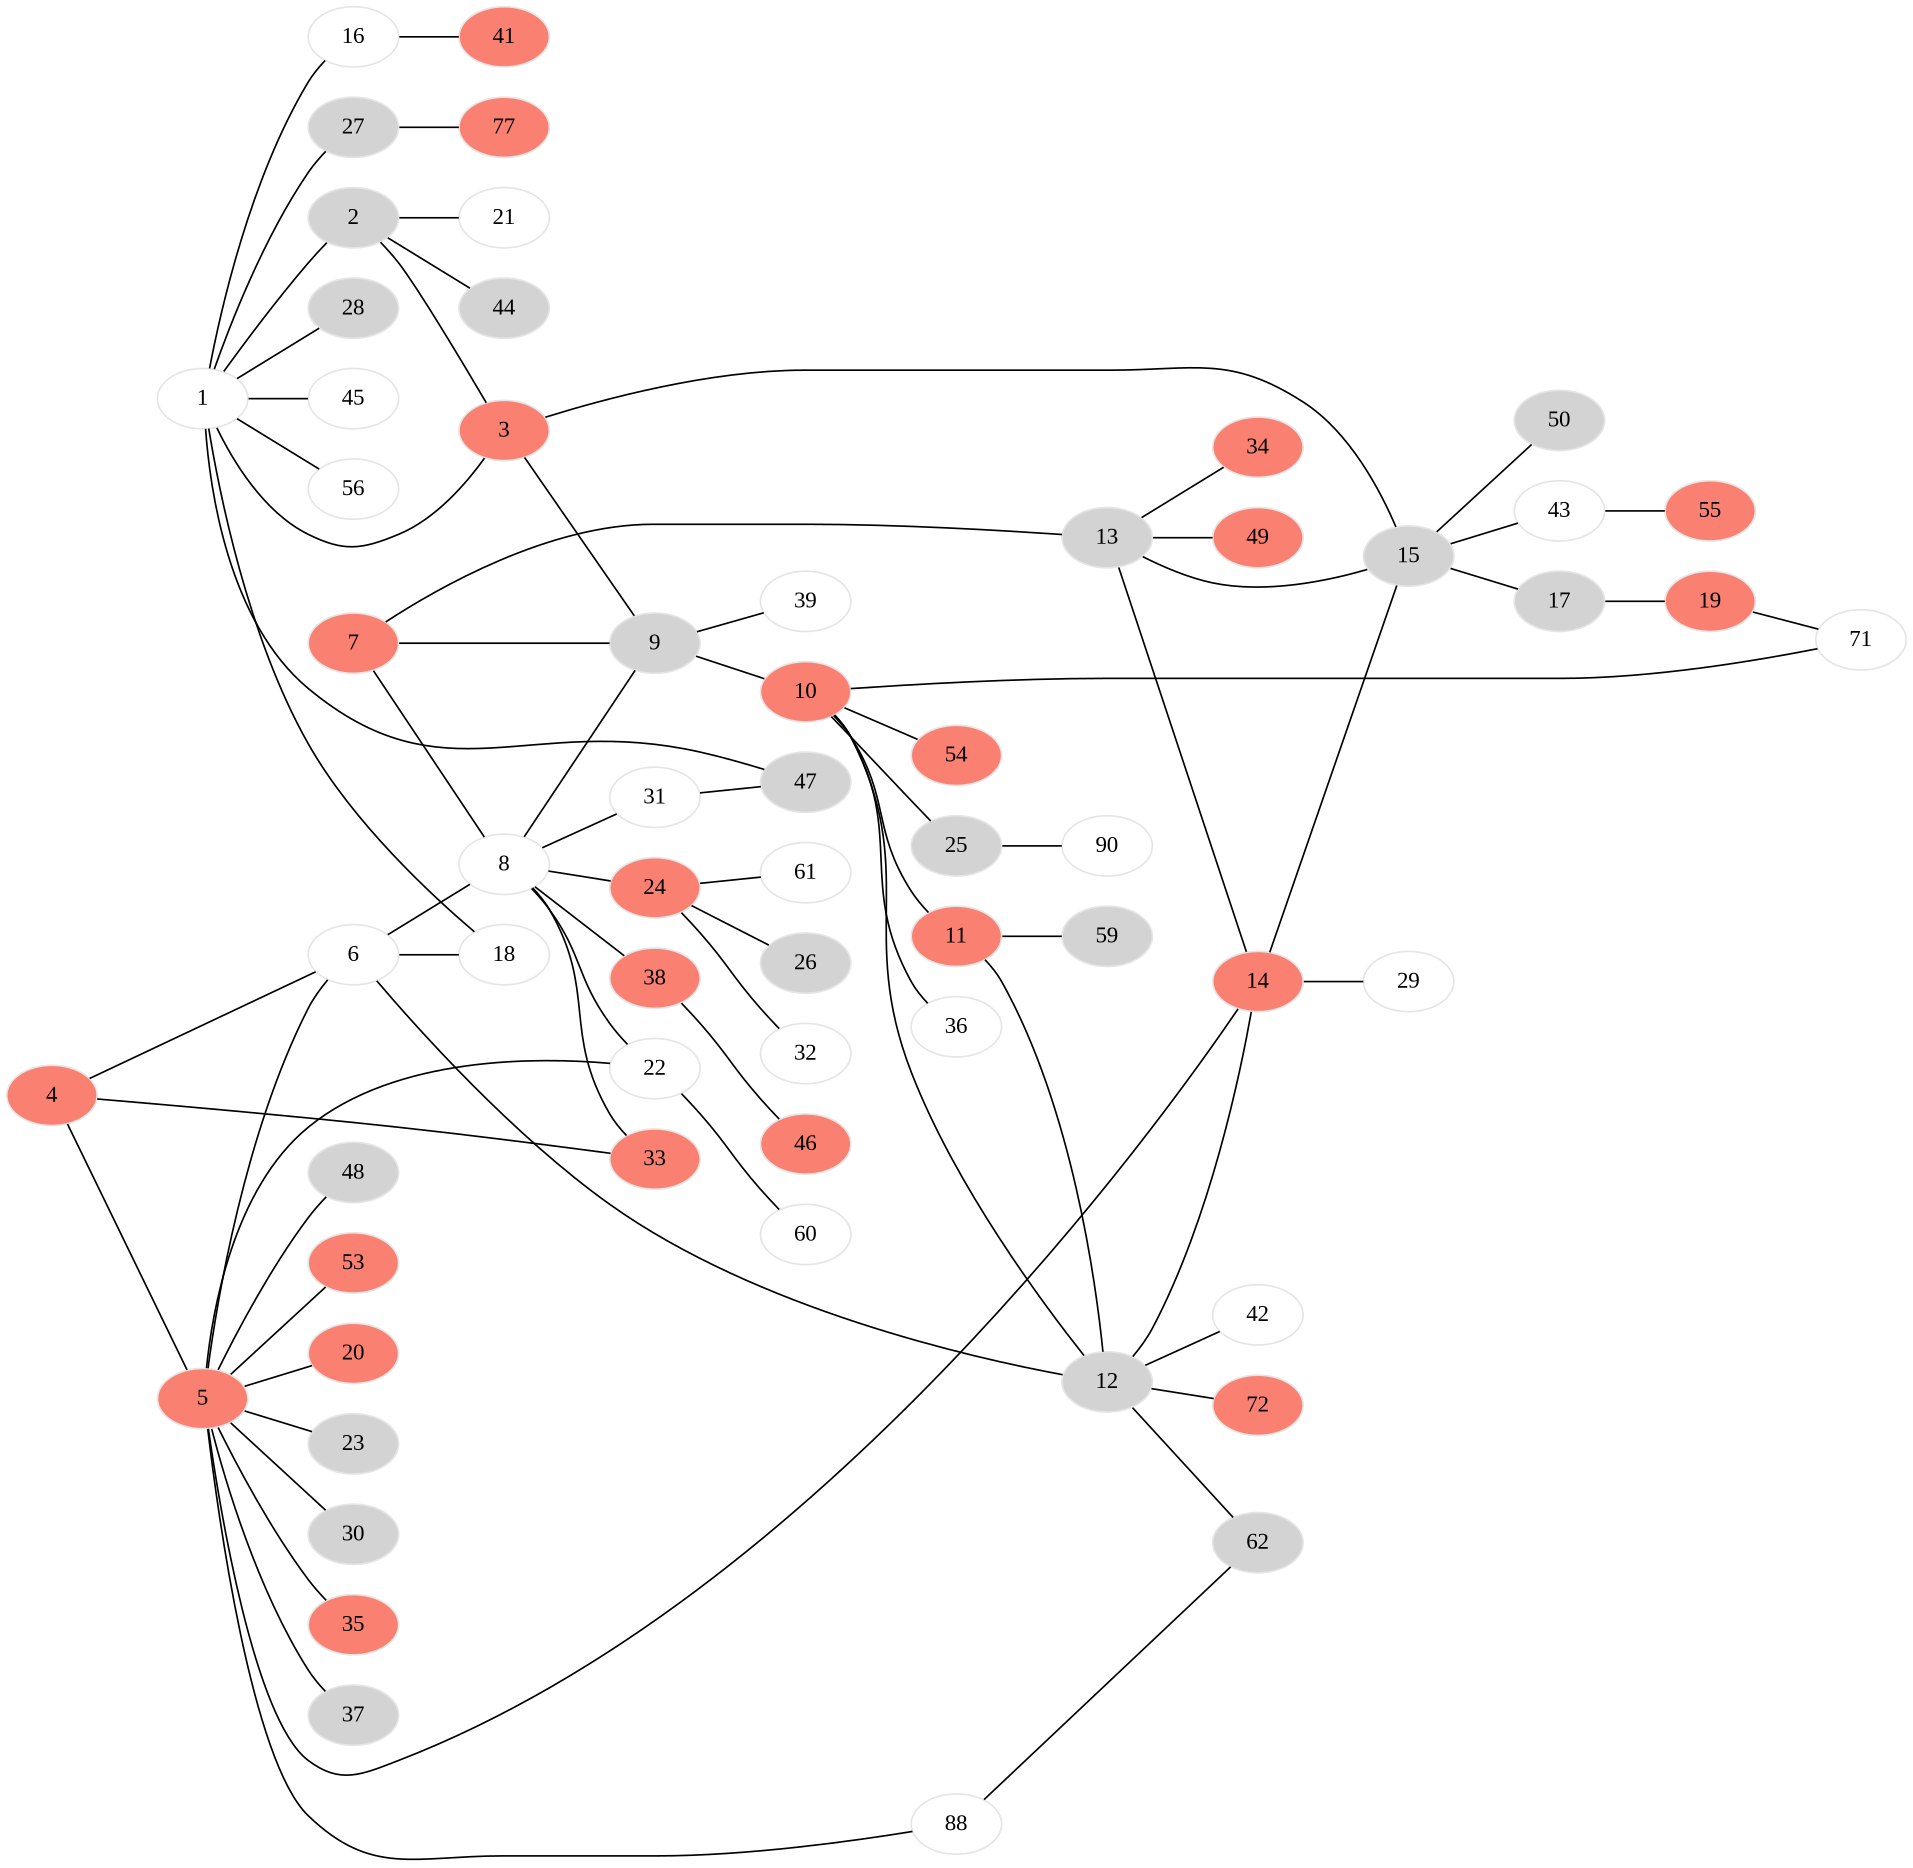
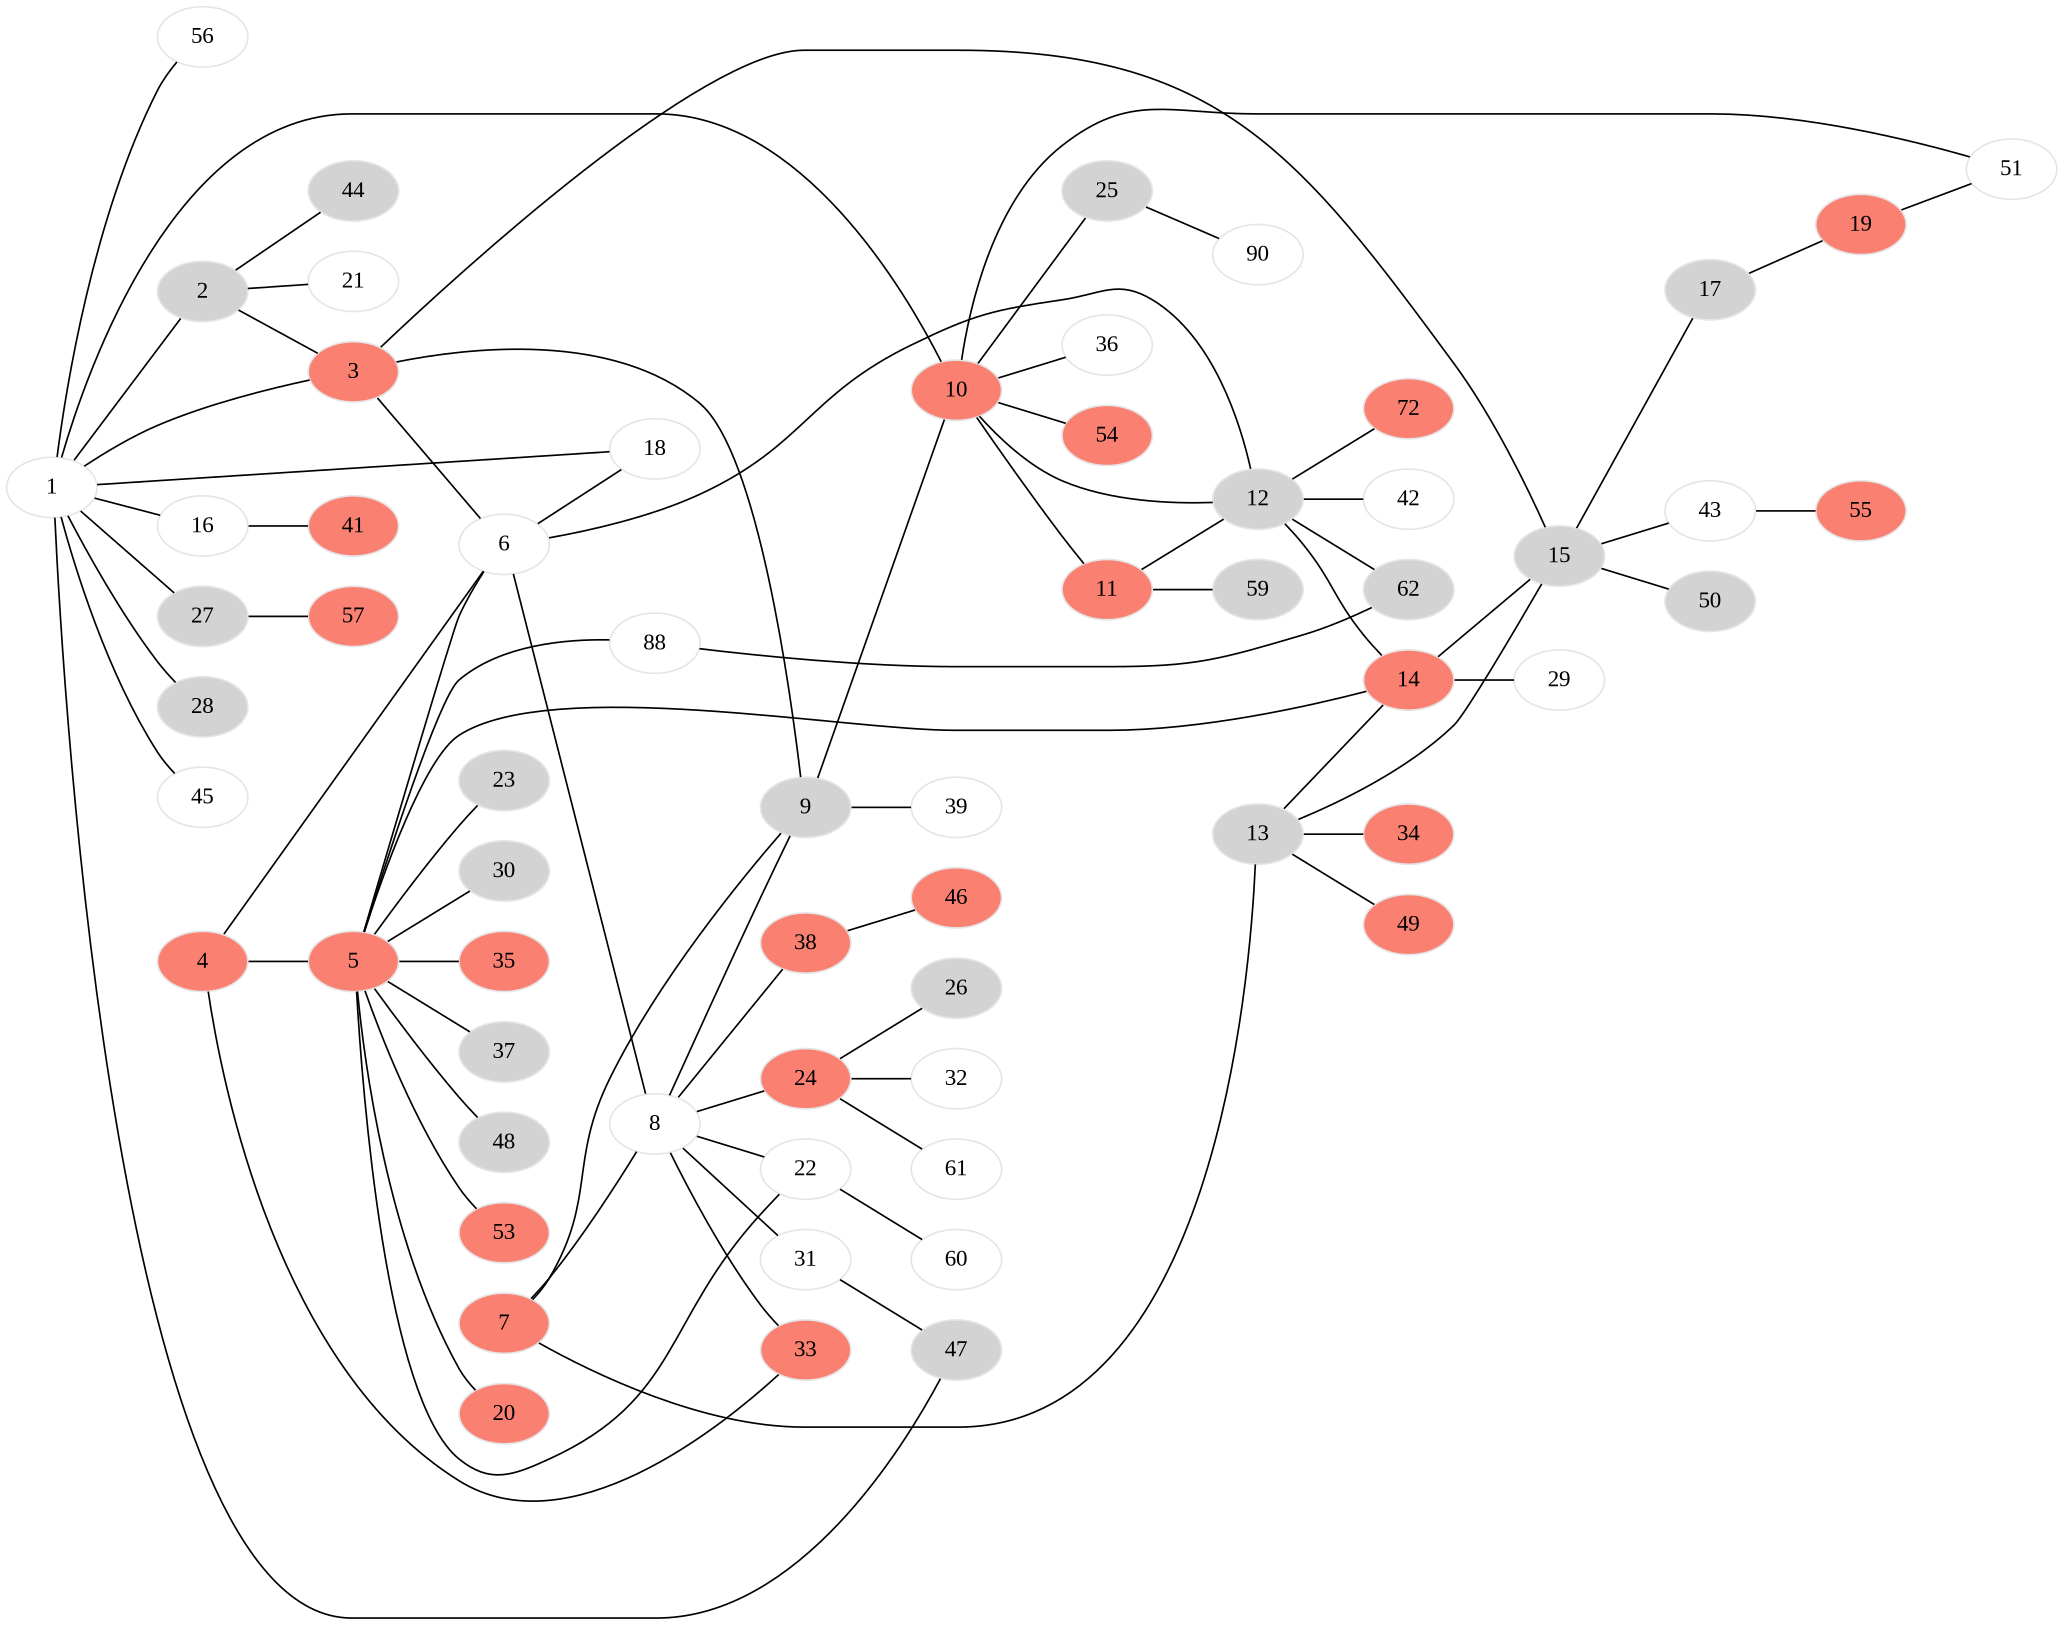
edge "10" -- "1": added
node "77": label "77" -> "57"
edge "3" -- "6": added
node "71": label "71" -> "51"
